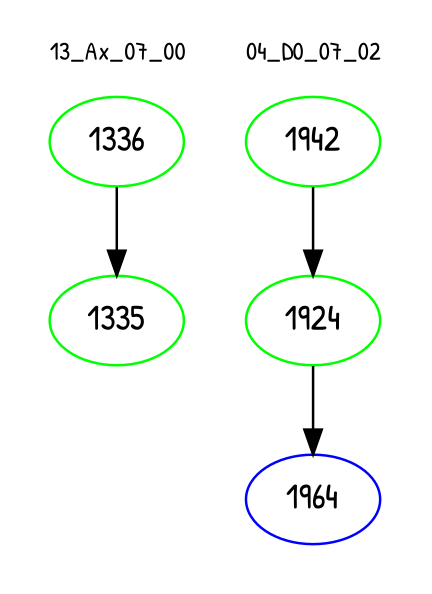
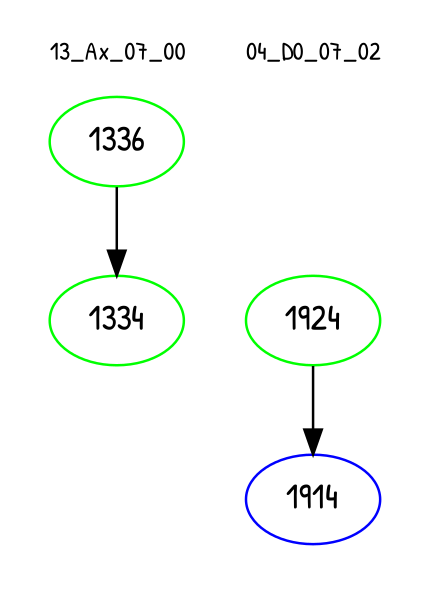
node "1942": removed
node "1335": label "1335" -> "1334"
node "1964": label "1964" -> "1914"
